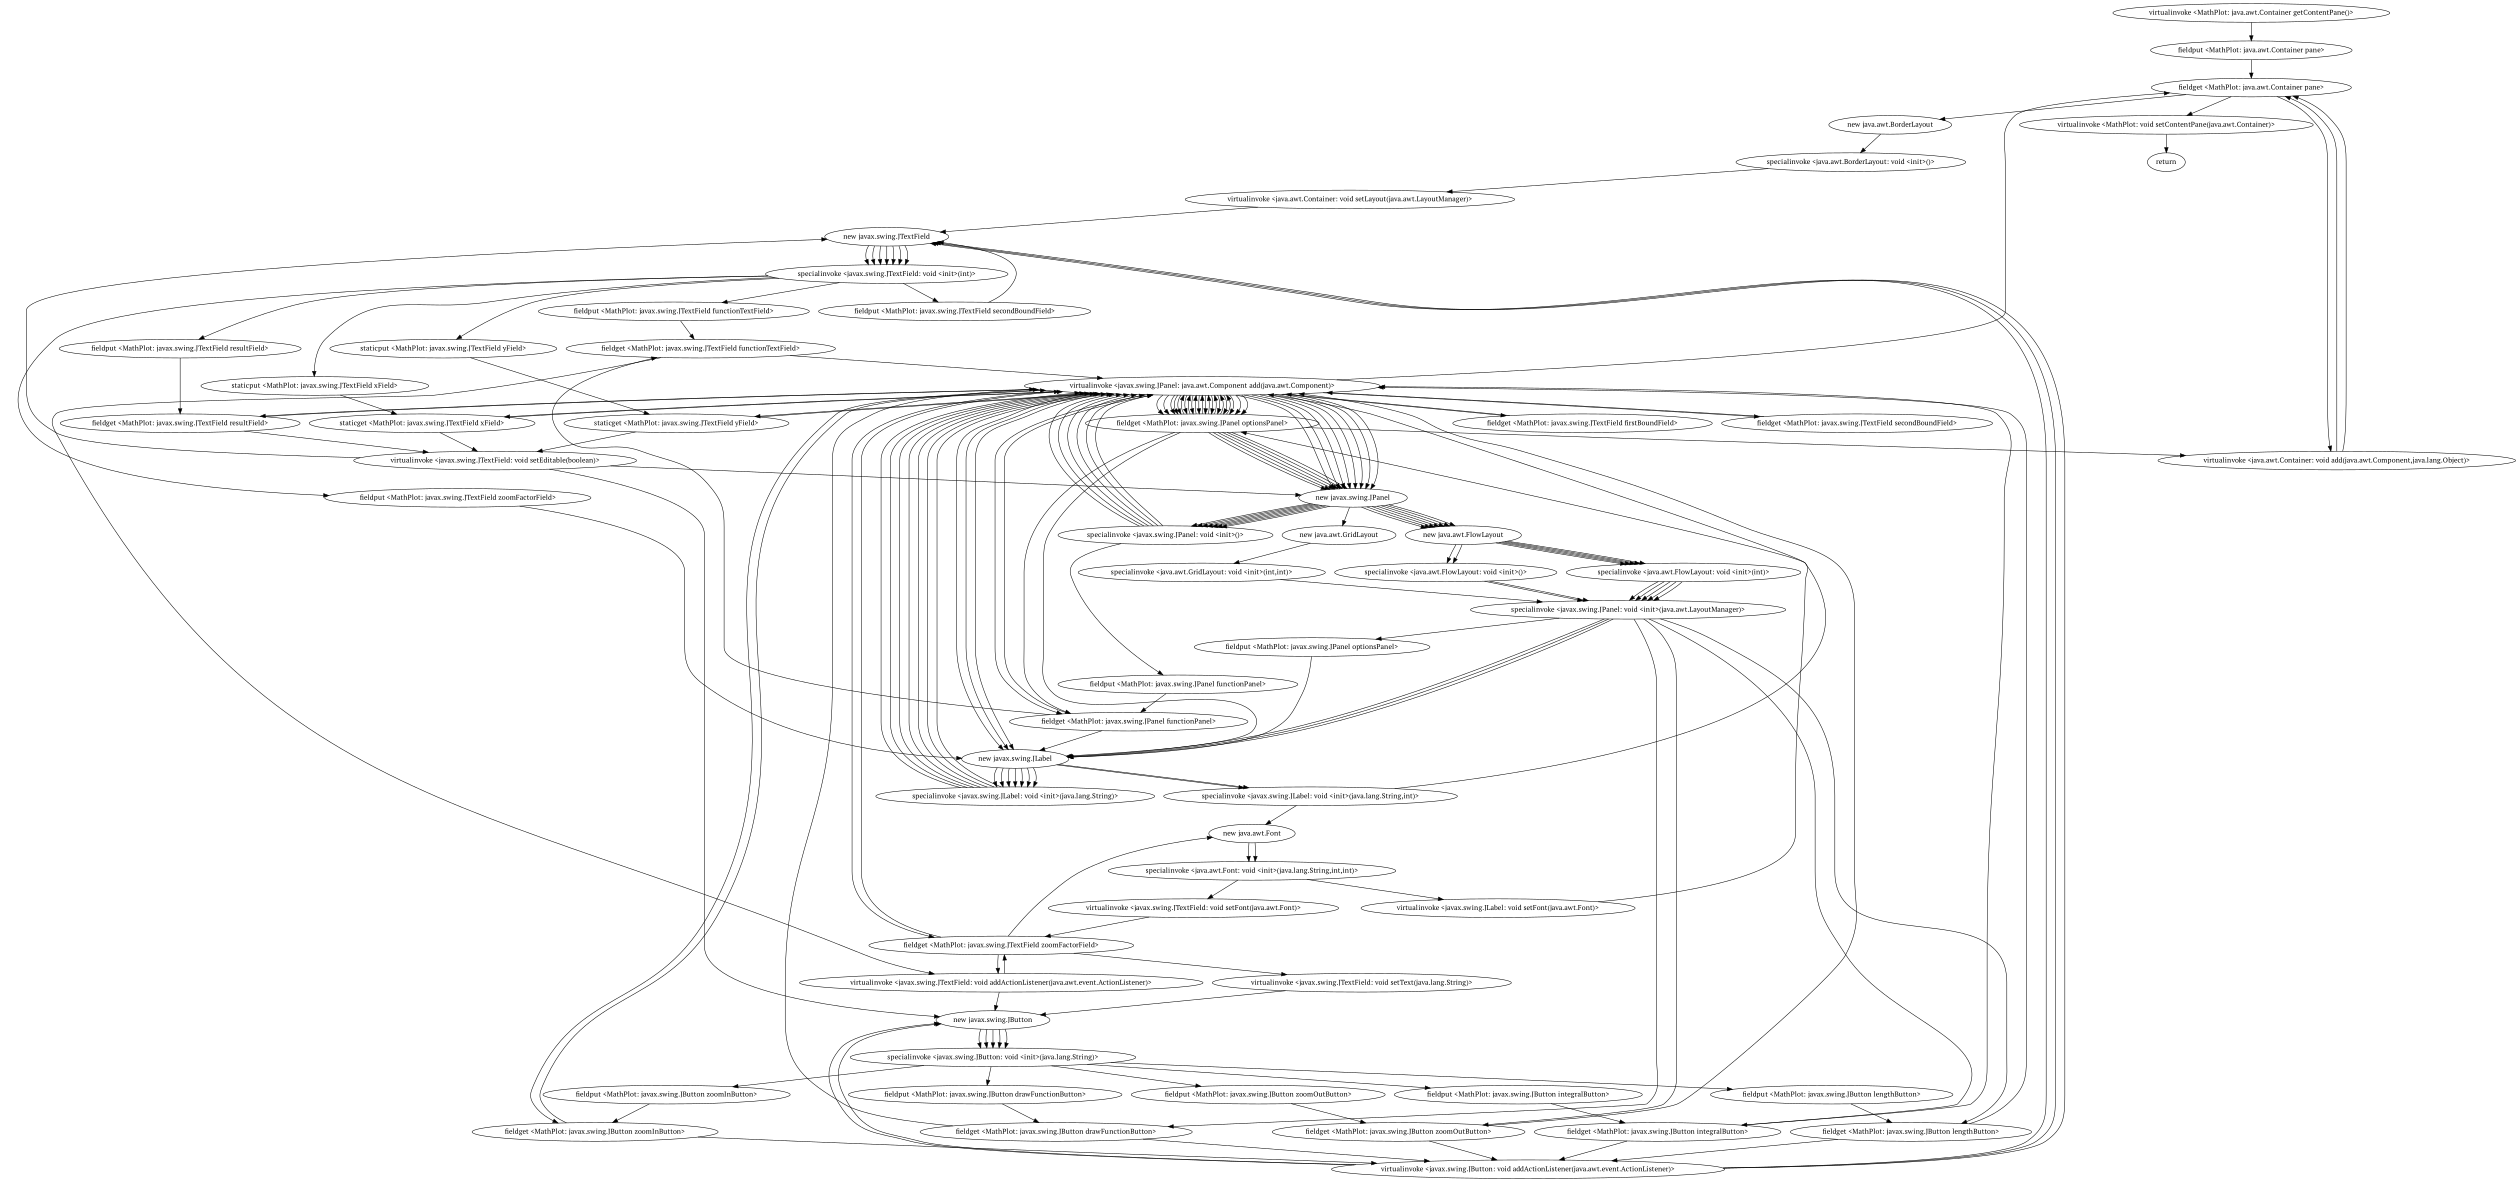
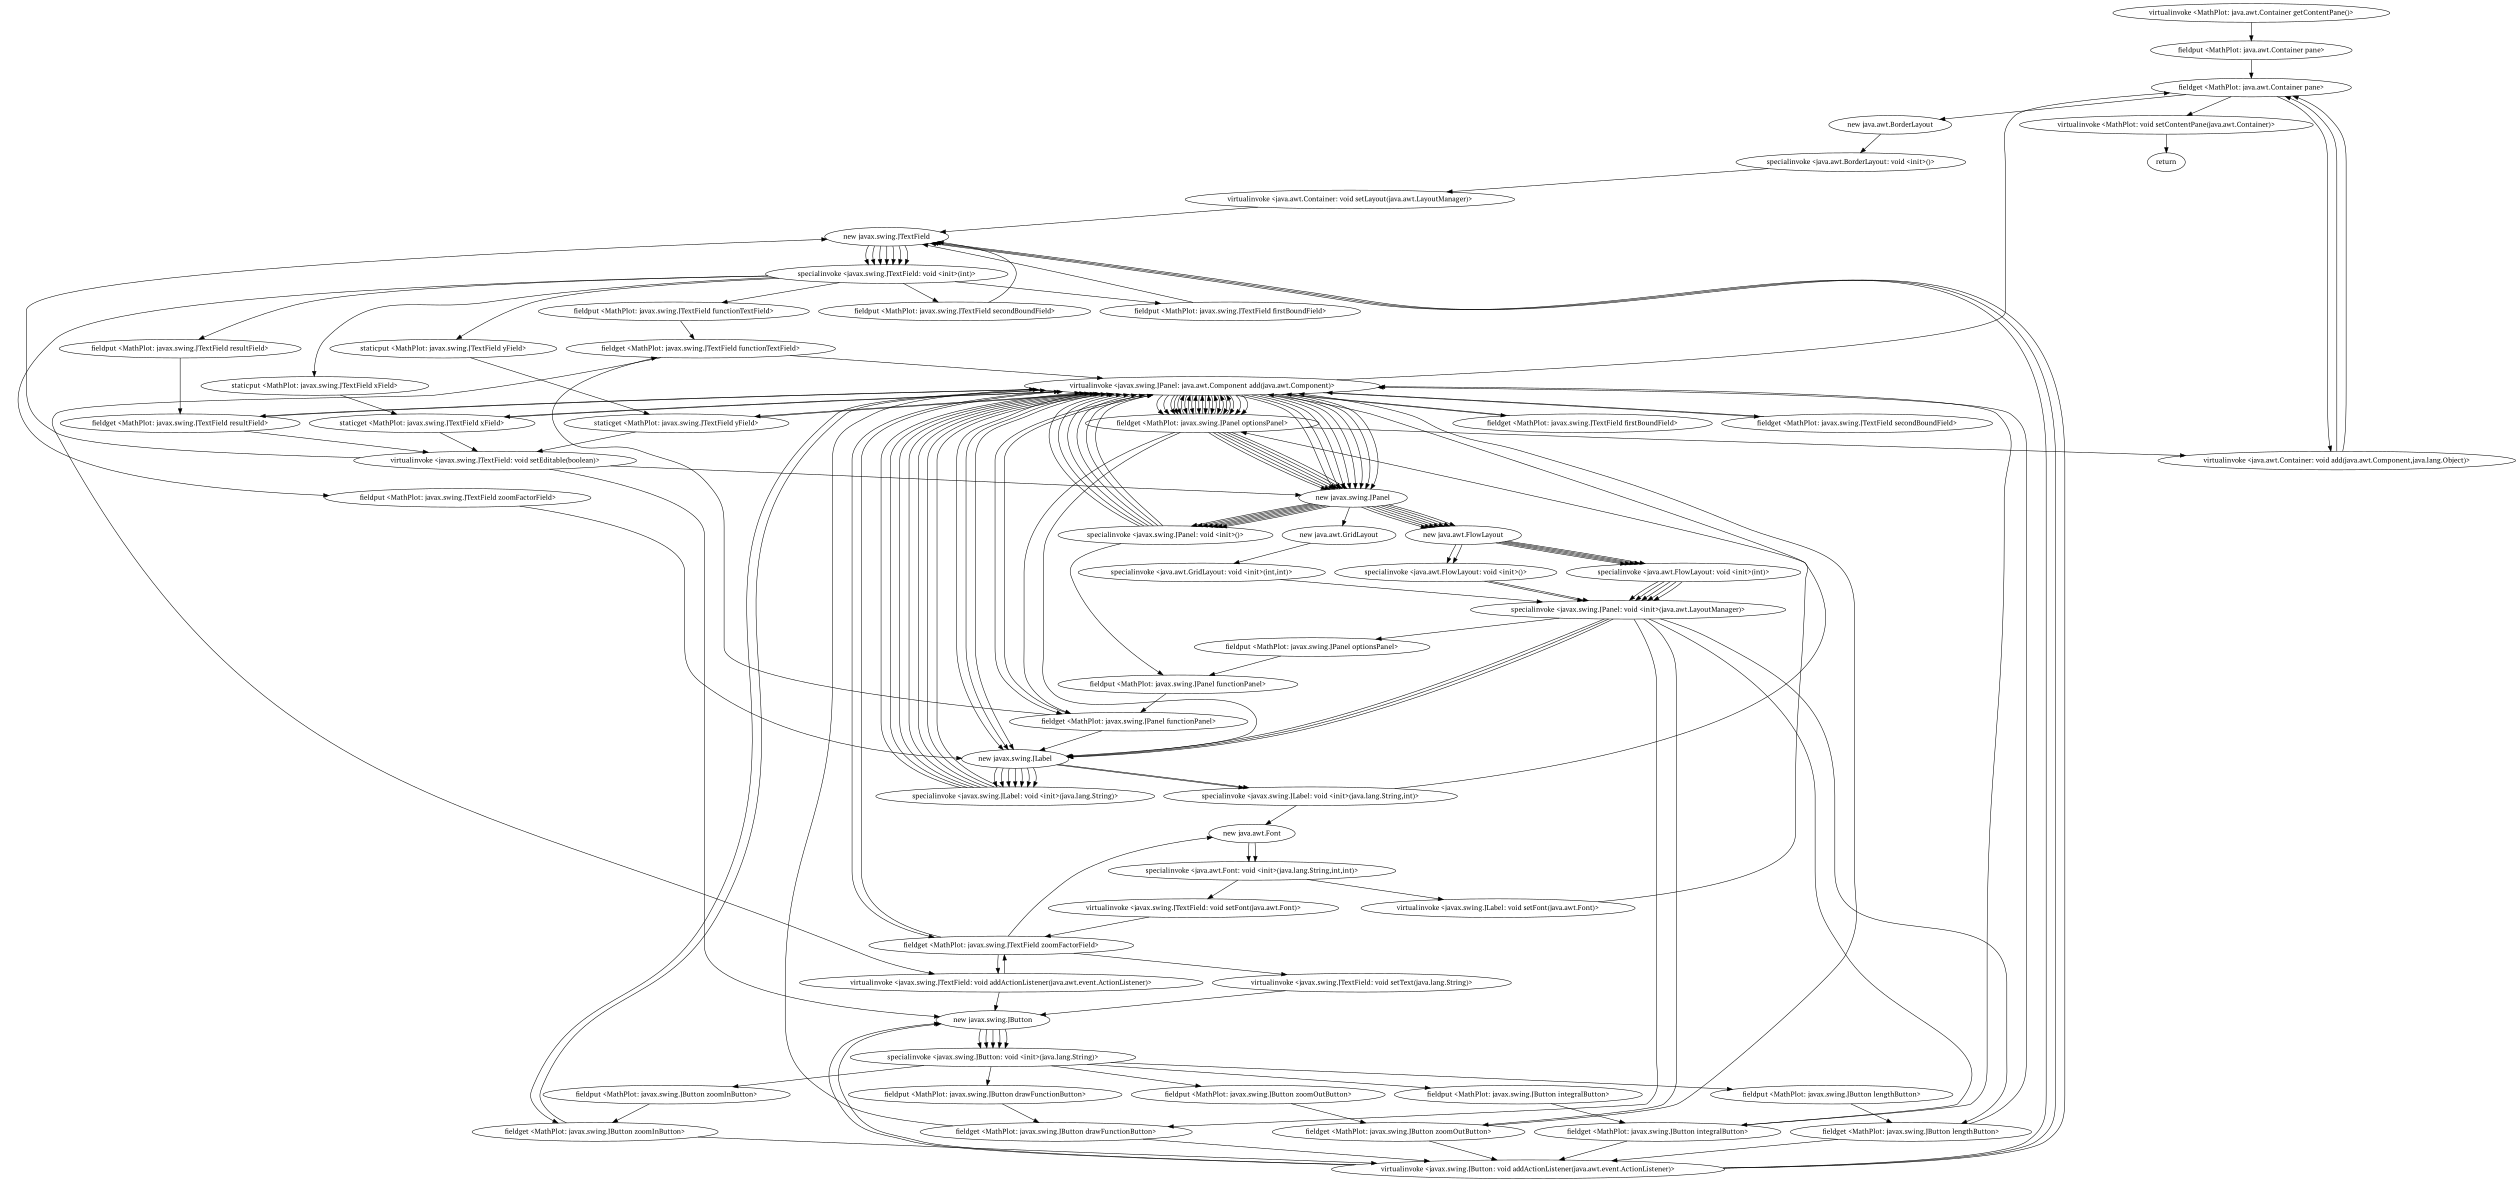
node "fieldput <MathPlot: javax.swing.JTextField firstBoundField>": added
edge "fieldput <MathPlot: javax.swing.JPanel optionsPanel>" -> "new javax.swing.JLabel": now "fieldput <MathPlot: javax.swing.JPanel optionsPanel>" -> "fieldput <MathPlot: javax.swing.JPanel functionPanel>"
